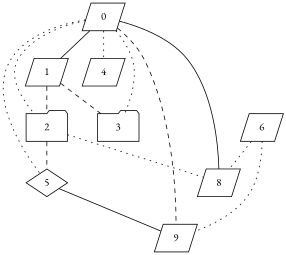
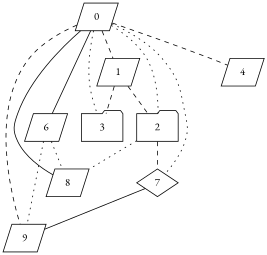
edge "0" -- "1": style solid -> dashed
edge "0" -- "4": style dotted -> dashed
edge "0" -- "6": added
node "5": label "5" -> "7"
